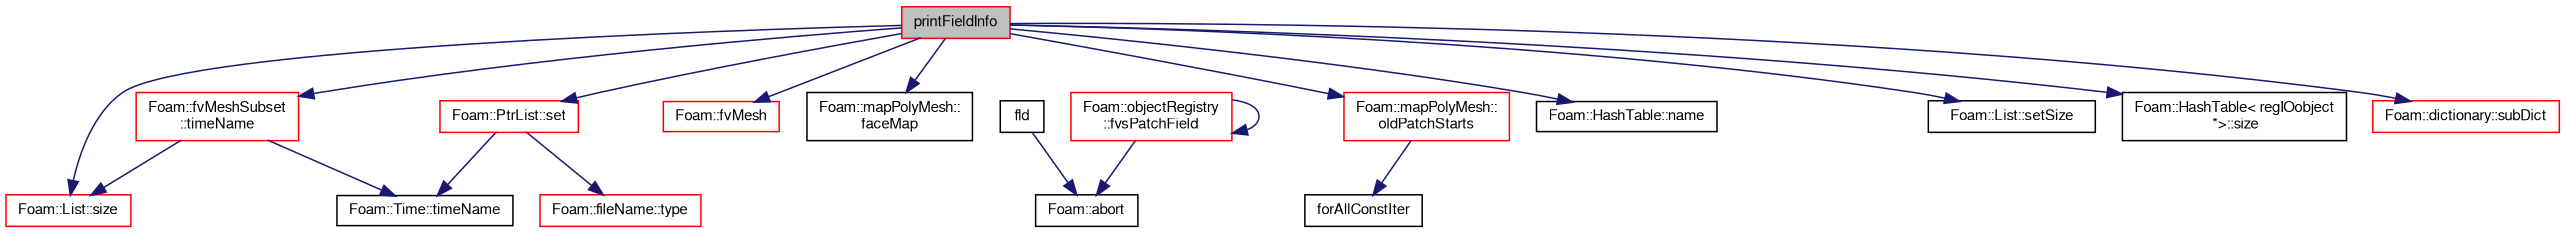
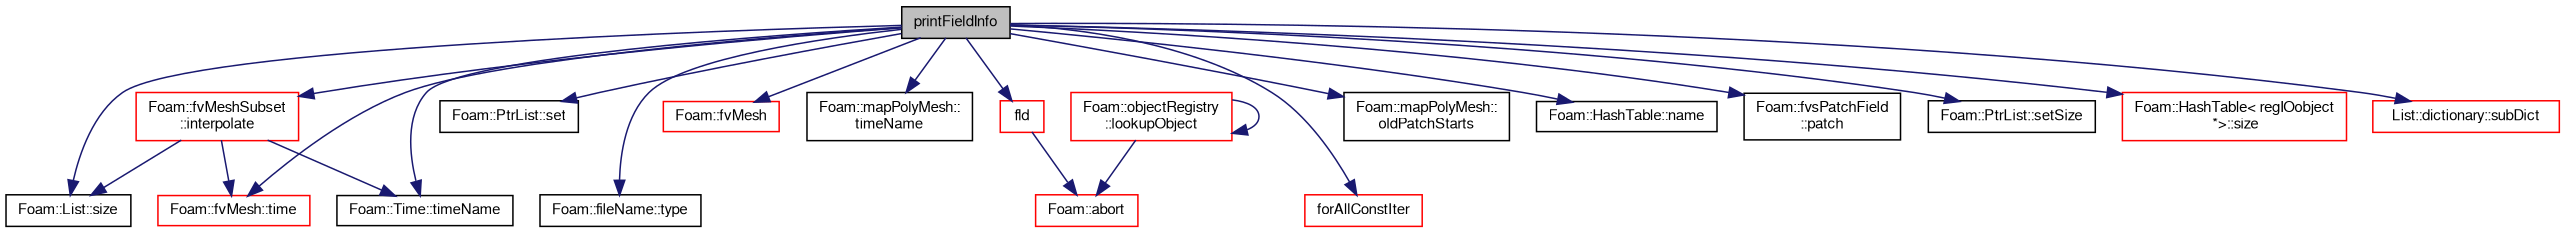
node "printFieldInfo": color red -> black
edge "printFieldInfo" -> "fld": added
node "Foam::fvMeshSubset ::timeName": label "Foam::fvMeshSubset ::timeName" -> "Foam::fvMeshSubset ::interpolate"
node "Foam::PtrList::set": color red -> black
node "Foam::mapPolyMesh:: faceMap": label "Foam::mapPolyMesh:: faceMap" -> "Foam::mapPolyMesh:: timeName"
node "fld": color black -> red
node "Foam::objectRegistry ::fvsPatchField": label "Foam::objectRegistry ::fvsPatchField" -> "Foam::objectRegistry ::lookupObject"
node "Foam::mapPolyMesh:: oldPatchStarts": color red -> black
node "Foam::fvsPatchField ::patch": added
node "Foam::List::setSize": label "Foam::List::setSize" -> "Foam::PtrList::setSize"
node "Foam::HashTable< regIOobject *>::size": color black -> red
node "Foam::dictionary::subDict": label "Foam::dictionary::subDict" -> "List::dictionary::subDict"
edge "Foam::PtrList::set" -> "Foam::Time::timeName": now "printFieldInfo" -> "Foam::Time::timeName"
edge "Foam::PtrList::set" -> "Foam::fileName::type": now "printFieldInfo" -> "Foam::fileName::type"
edge "Foam::mapPolyMesh:: oldPatchStarts" -> "forAllConstIter": now "printFieldInfo" -> "forAllConstIter"
node "Foam::List::size": color red -> black
node "Foam::fvMesh::time": added
node "Foam::fileName::type": color red -> black
node "Foam::abort": color black -> red
node "forAllConstIter": color black -> red
